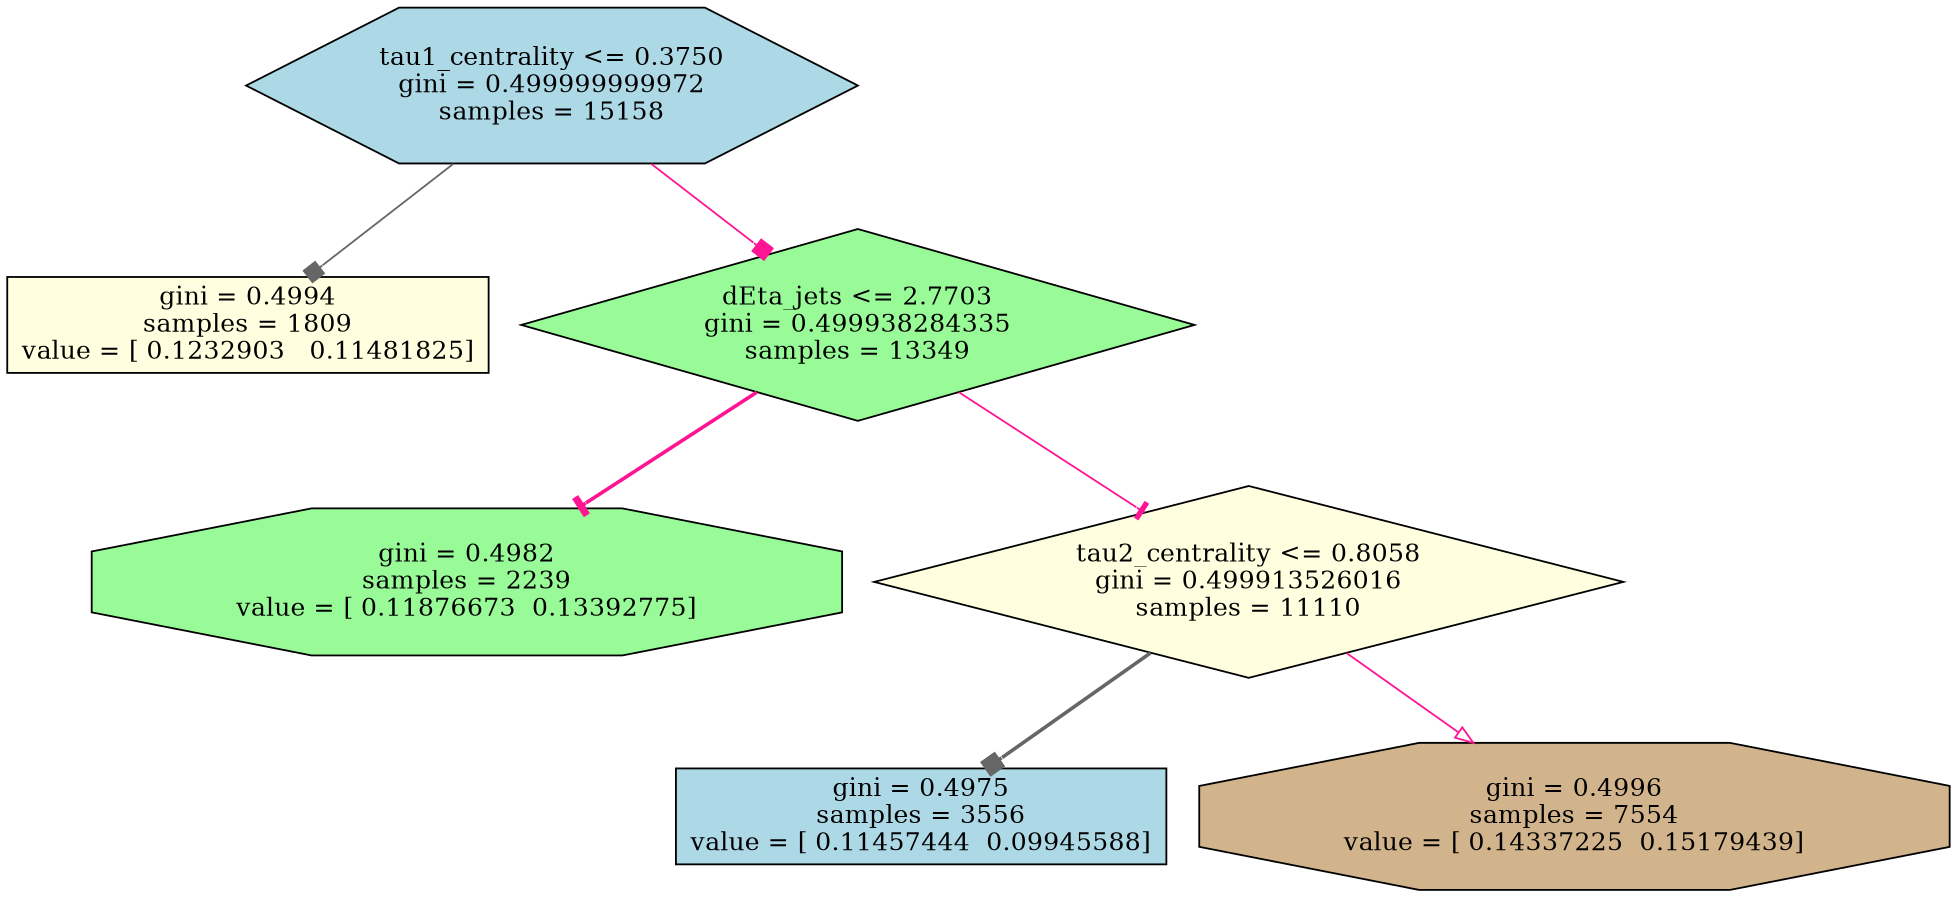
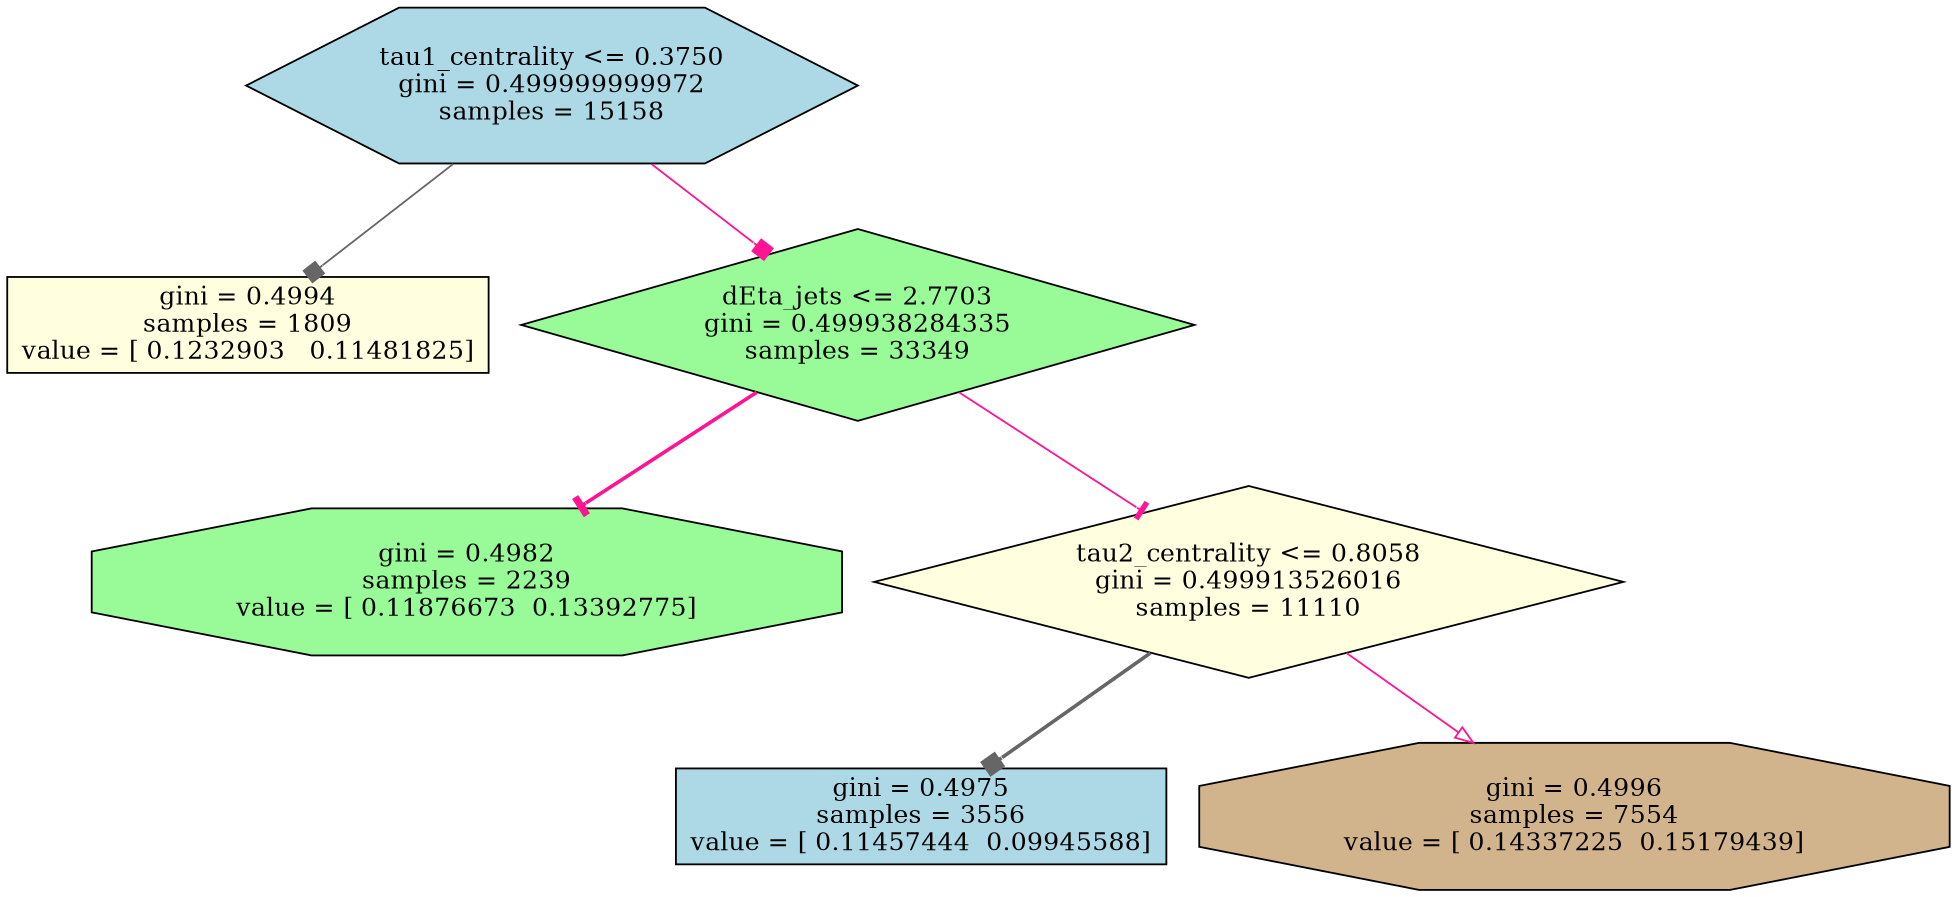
node "dEta_jets <= 2.7703 gini = 0.499938284335 samples = 13349": label "dEta_jets <= 2.7703 gini = 0.499938284335 samples = 13349" -> "dEta_jets <= 2.7703 gini = 0.499938284335 samples = 33349"
